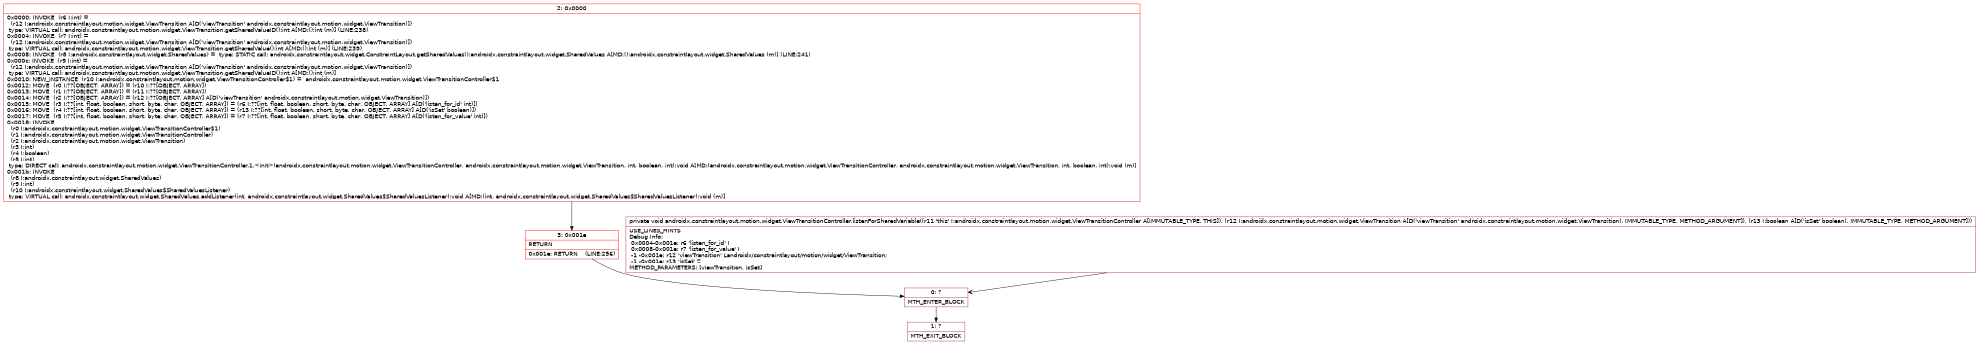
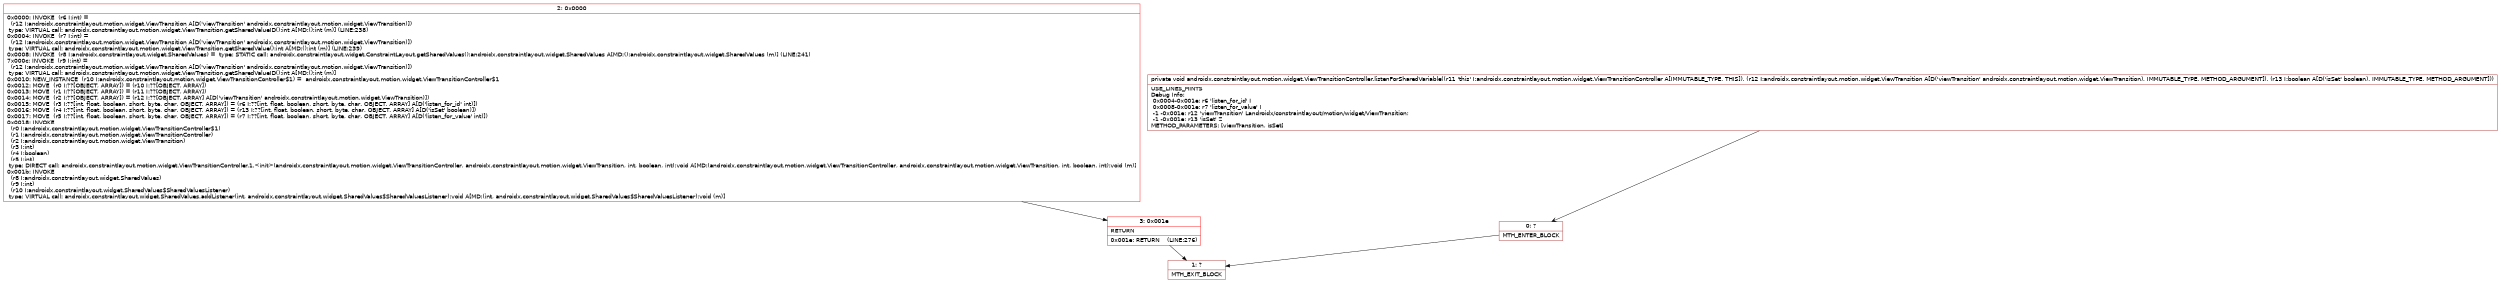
node "2: 0x0000": text "0x000c: INVOKE  (r9 I:int) =" -> "7x000c: INVOKE  (r9 I:int) ="
node "3: 0x001e": text "0x001e: RETURN    (LINE:256)" -> "0x001e: RETURN    (LINE:276)"
edge "3: 0x001e" -> "0: ?": now "3: 0x001e" -> "1: ?"
